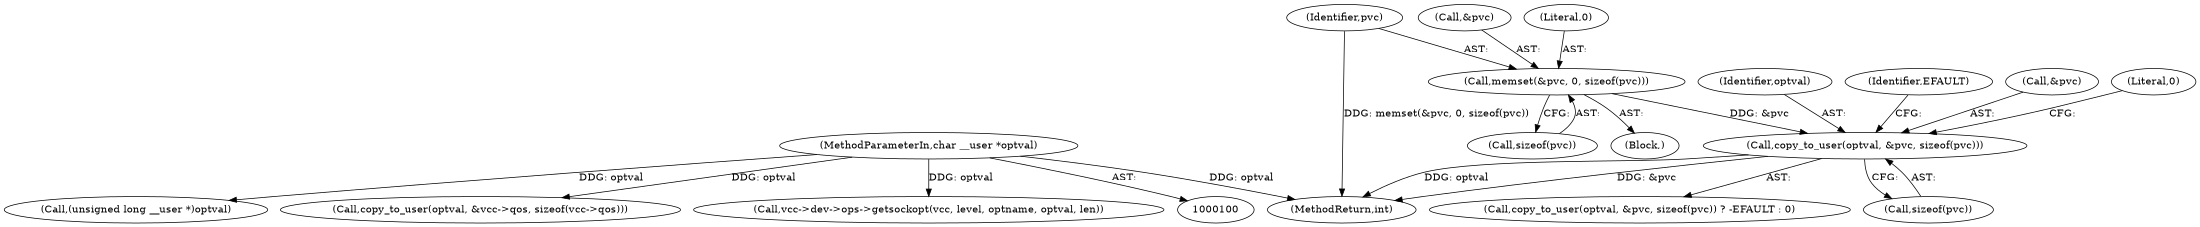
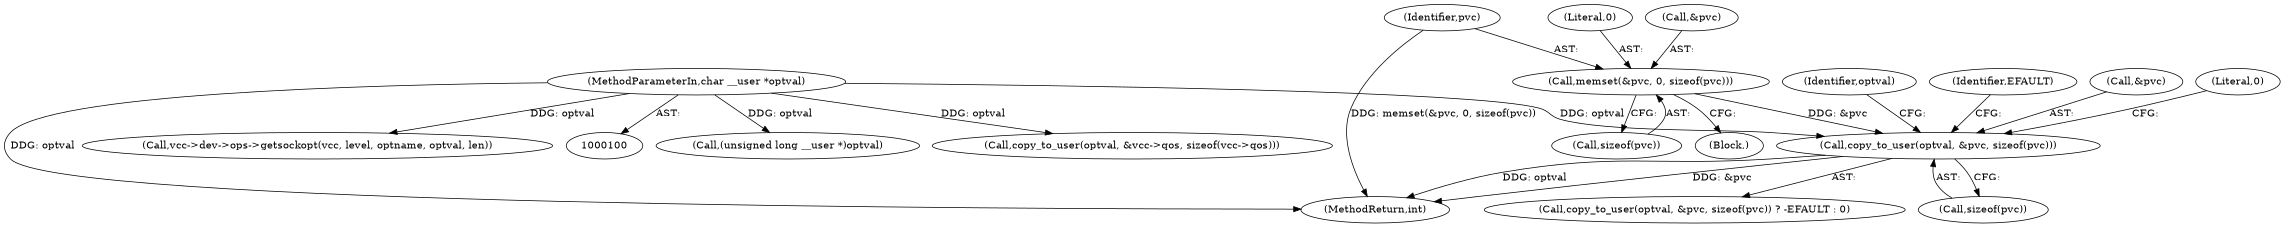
edge "(MethodParameterIn,char __user *optval)" -> "(Call,copy_to_user(optval, &pvc, sizeof(pvc)))": added, label "DDG: optval"
edge "(Call,memset(&pvc, 0, sizeof(pvc)))" -> "(Block,)": label "AST: " -> "CFG: "
edge "(Identifier,optval)" -> "(Call,copy_to_user(optval, &pvc, sizeof(pvc)))": label "AST: " -> "CFG: "
